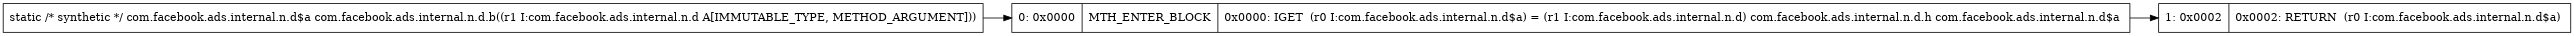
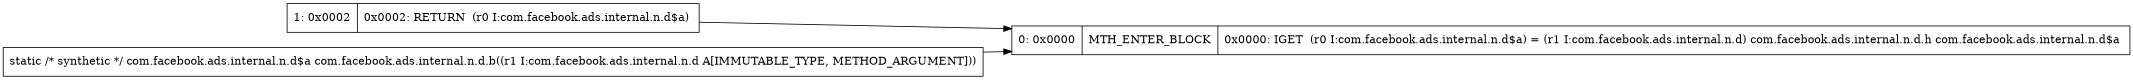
edge "0: 0x0000" -> "1: 0x0002": reversed
